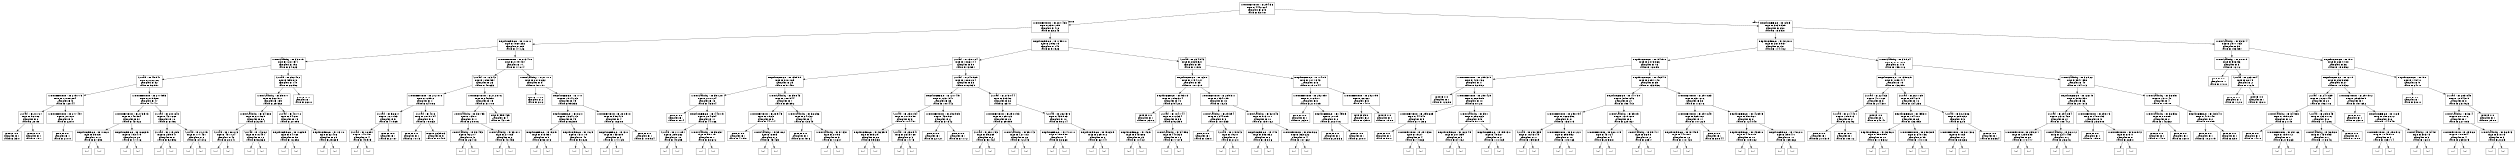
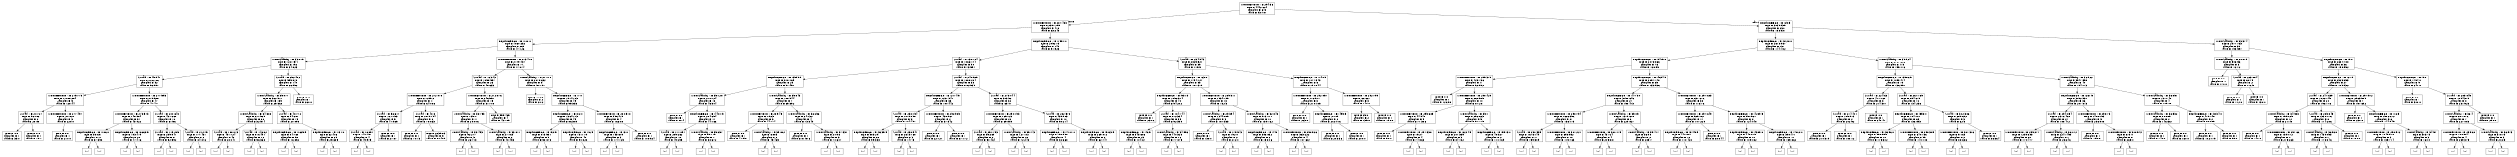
node "mse = 0.0 samples = 1 value = 69.0": label "mse = 0.0 samples = 1 value = 69.0" -> "mse = 0.0 samples = 1 value = 59.0"
